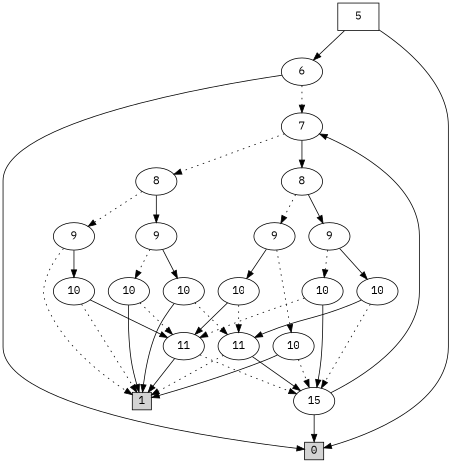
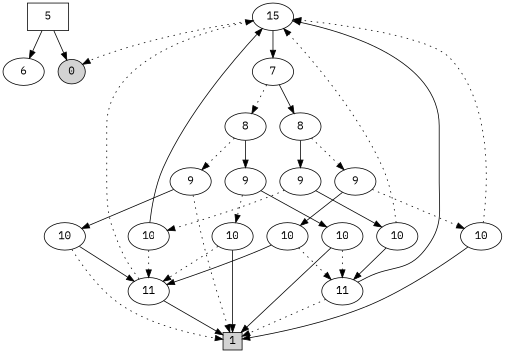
edge "6" -> "7": removed
edge "6" -> "0": removed
edge "15" -> "0": style filled -> dotted
node "0": shape box -> ellipse
